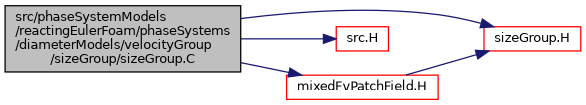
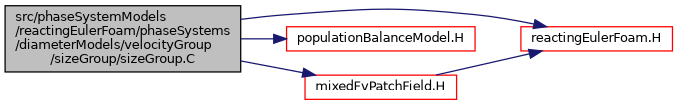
node "src.H": label "src.H" -> "populationBalanceModel.H"
node "sizeGroup.H": label "sizeGroup.H" -> "reactingEulerFoam.H"
